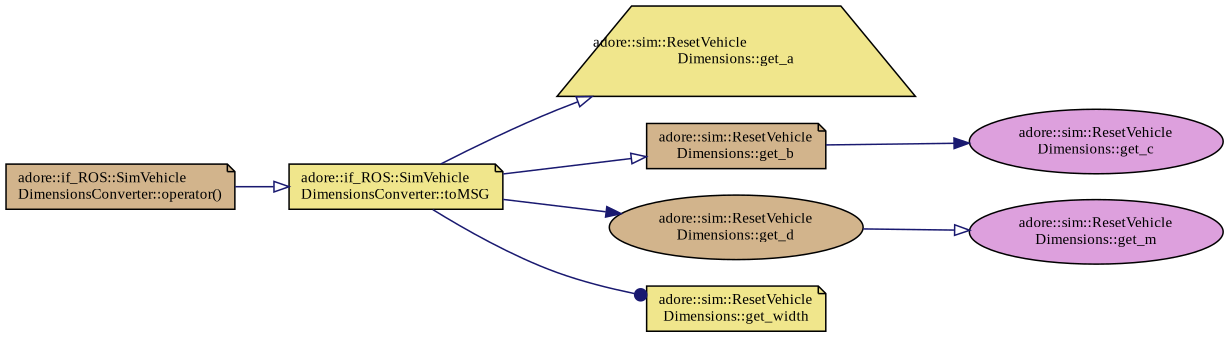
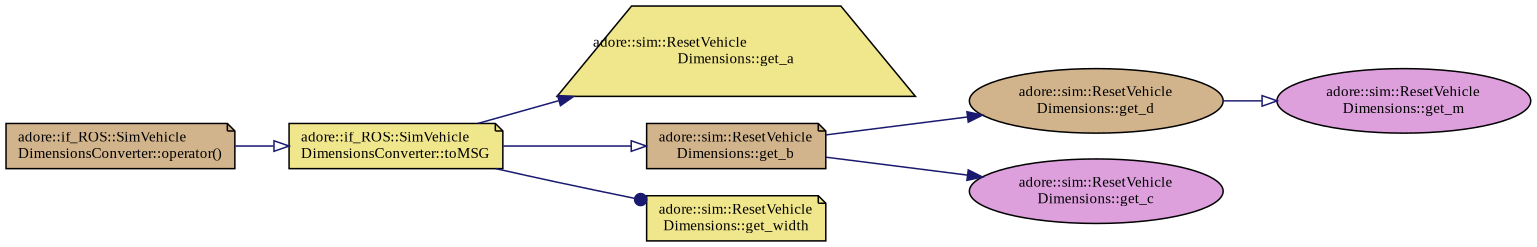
edge "adore::if_ROS::SimVehicle DimensionsConverter::toMSG" -> "adore::sim::ResetVehicle Dimensions::get_a": arrowhead onormal -> normal
edge "adore::if_ROS::SimVehicle DimensionsConverter::toMSG" -> "adore::sim::ResetVehicle Dimensions::get_d": now "adore::sim::ResetVehicle Dimensions::get_b" -> "adore::sim::ResetVehicle Dimensions::get_d"
